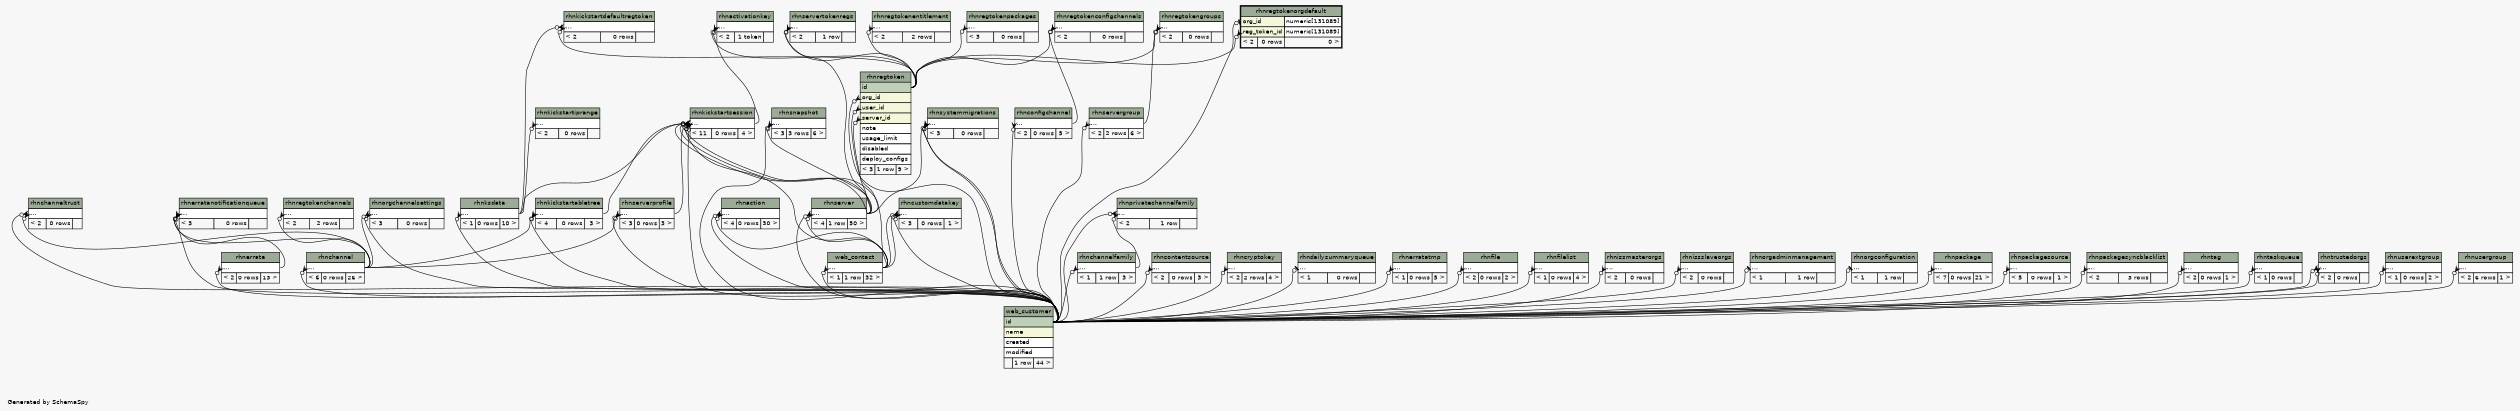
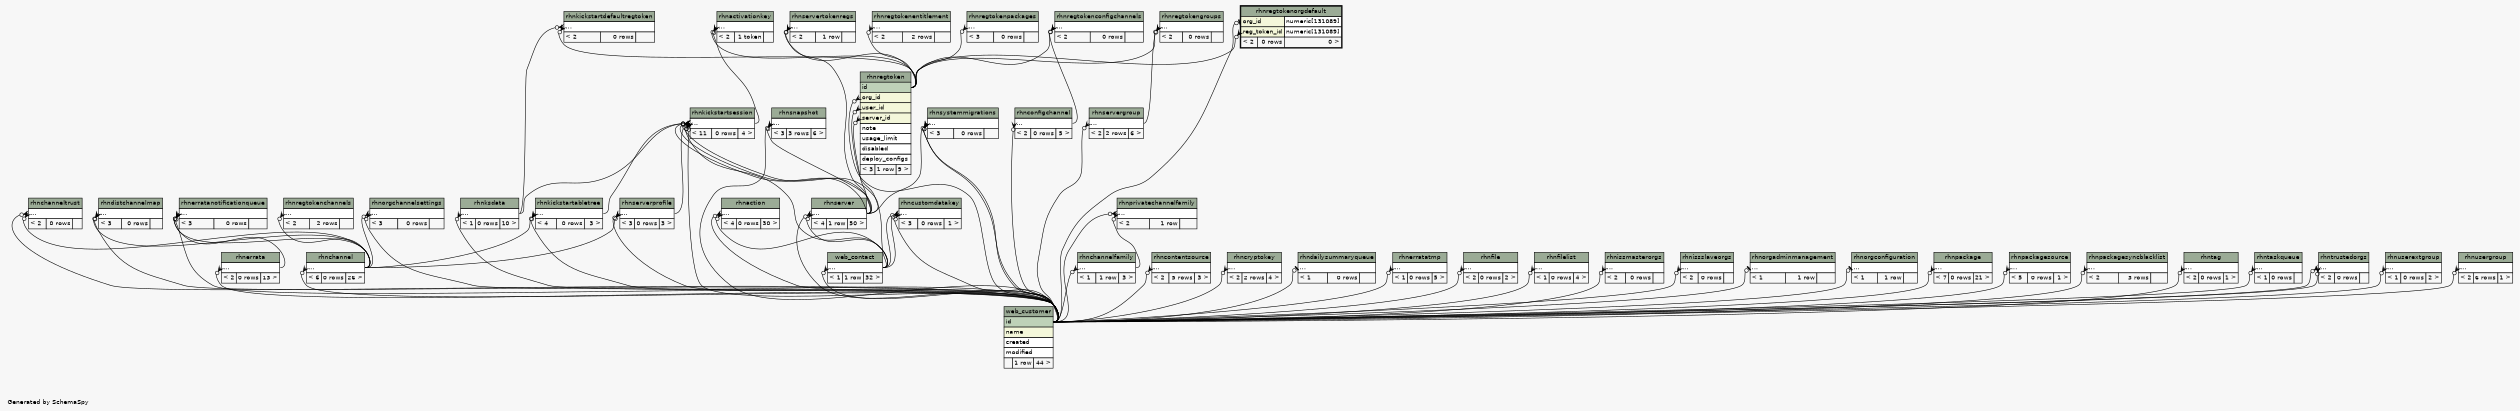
node "rhnkickstartiprange": removed
node "rhndistchannelmap": added
node "rhncontentsource": text "0 rows" -> "5 rows"
